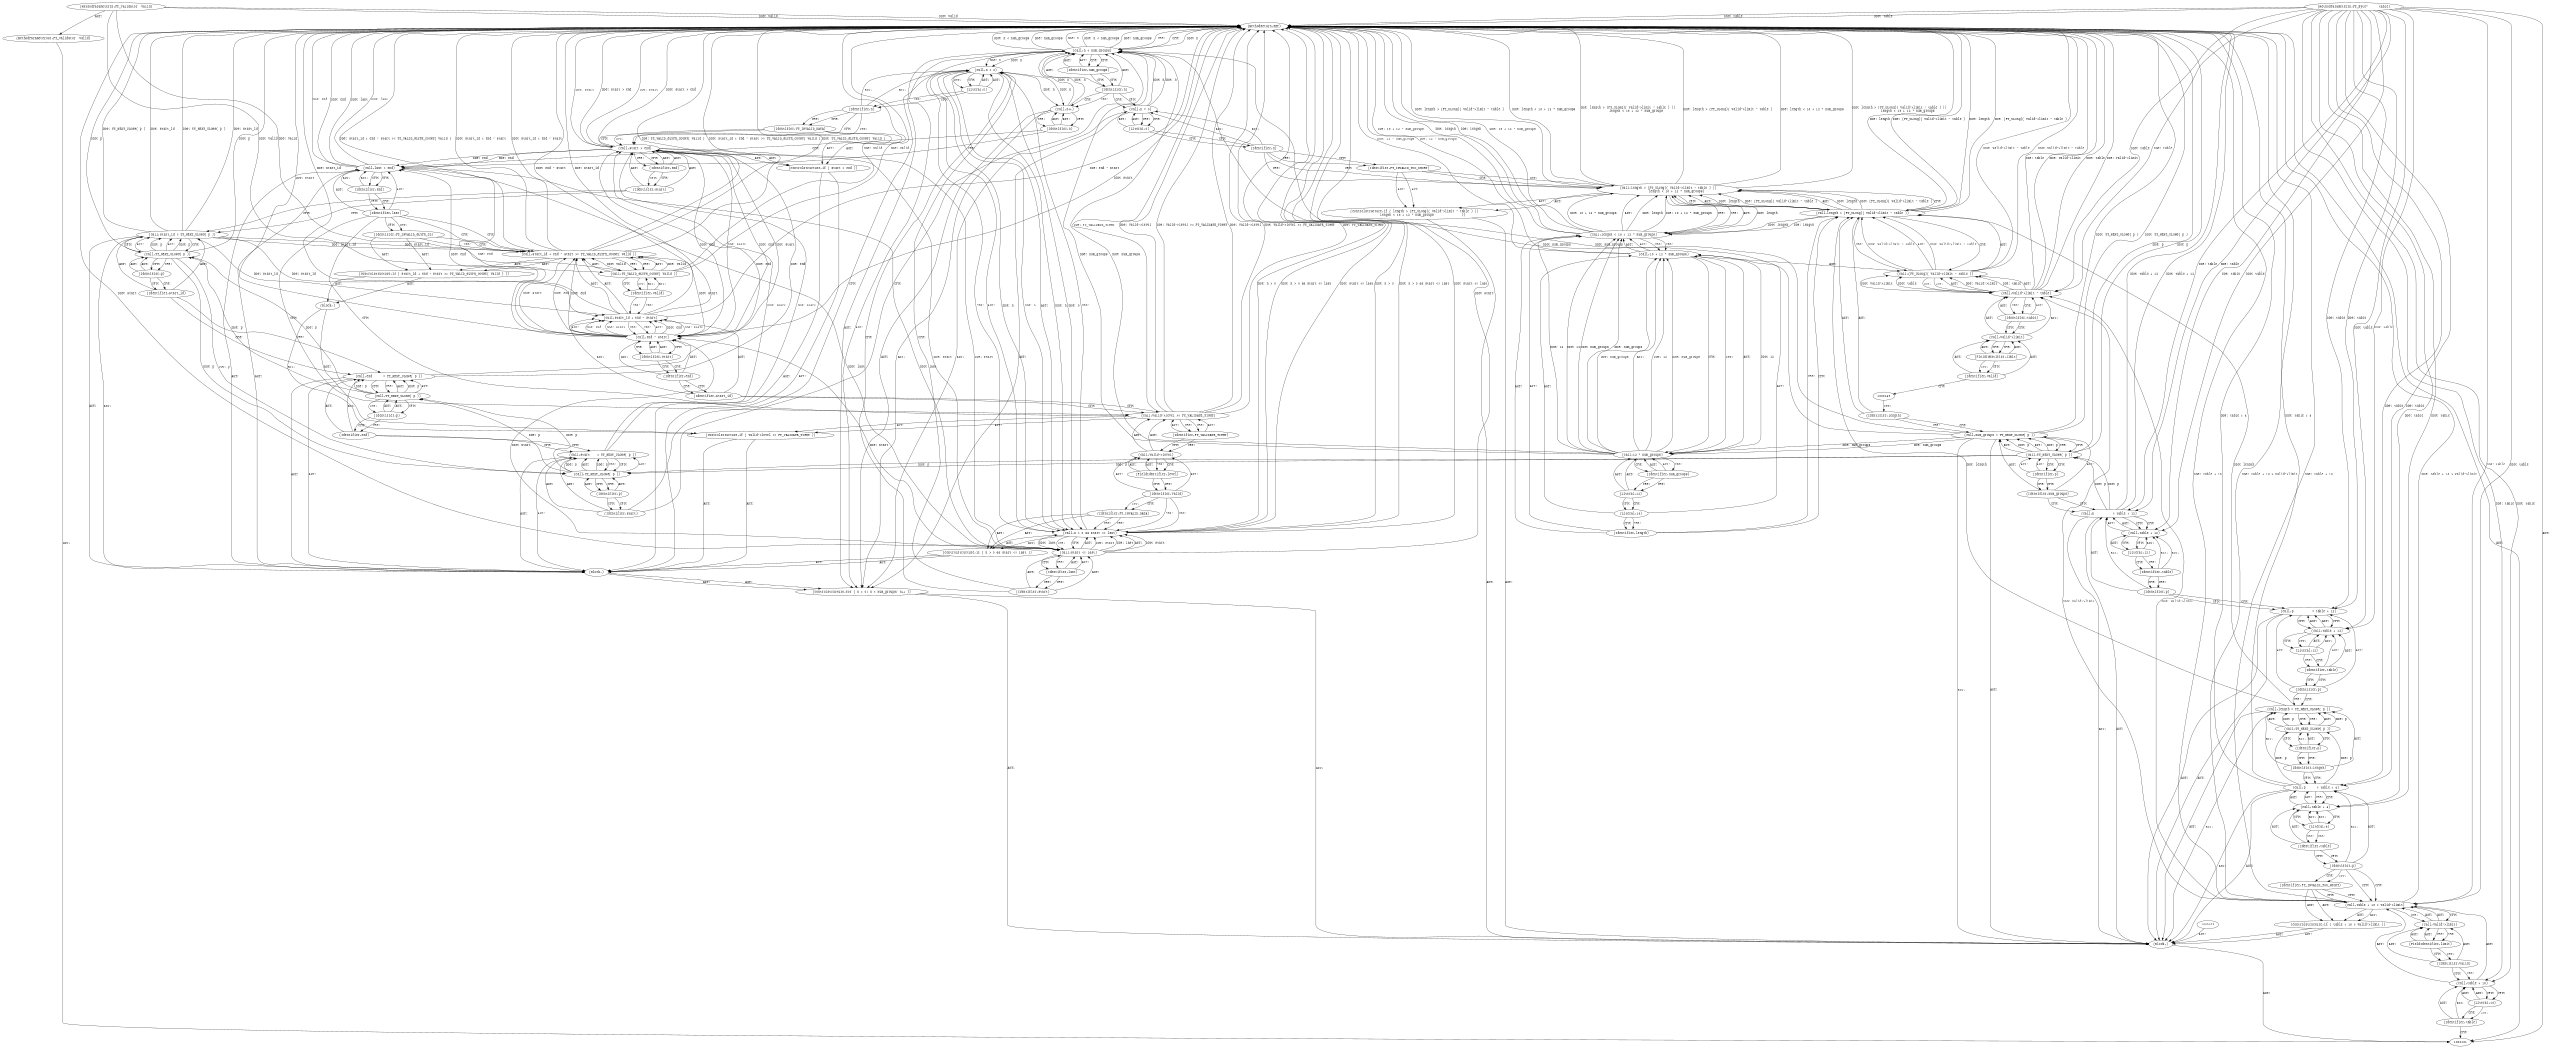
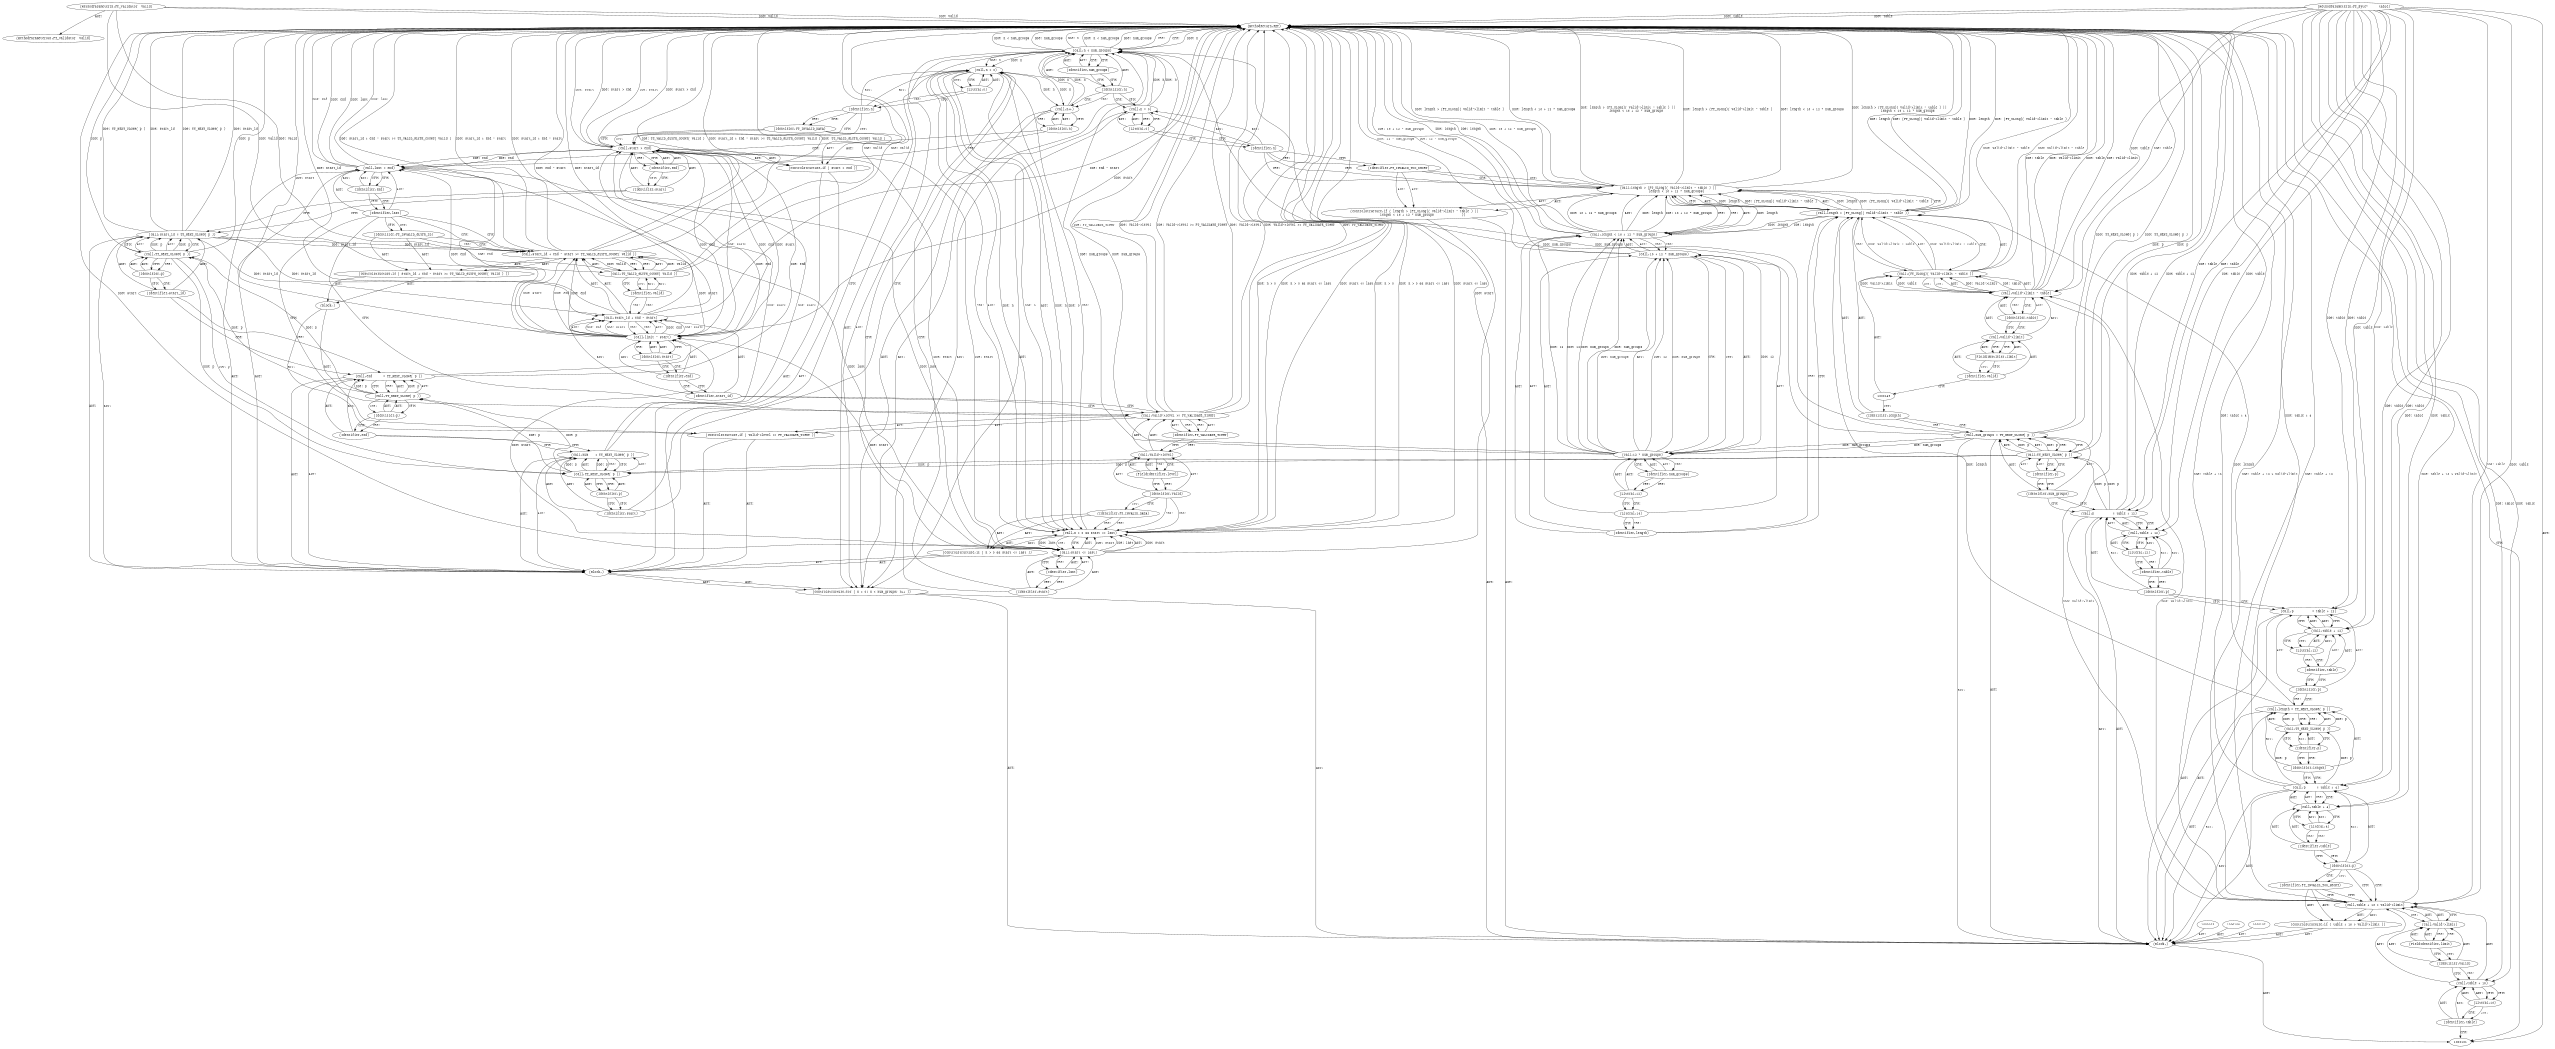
edge "(Call,16 + 12 * num_groups)" -> "(Call,(FT_ULong)( valid->limit - table ))": now "1000145" -> "(Call,(FT_ULong)( valid->limit - table ))"
node "(Call,end - start)": label "(Call,end - start)" -> "(Call,limit - start)"
node "(Call,start    = TT_NEXT_ULONG( p ))": label "(Call,start    = TT_NEXT_ULONG( p ))" -> "(Call,num    = TT_NEXT_ULONG( p ))"
edge "(MethodReturn,RET)" -> "1000101": label "AST: " -> "CFG: "
node "1000106": added
node "1000107": added
edge "(MethodParameterOut,FT_Validator  valid)" -> "1000101": removed, label "AST:"
